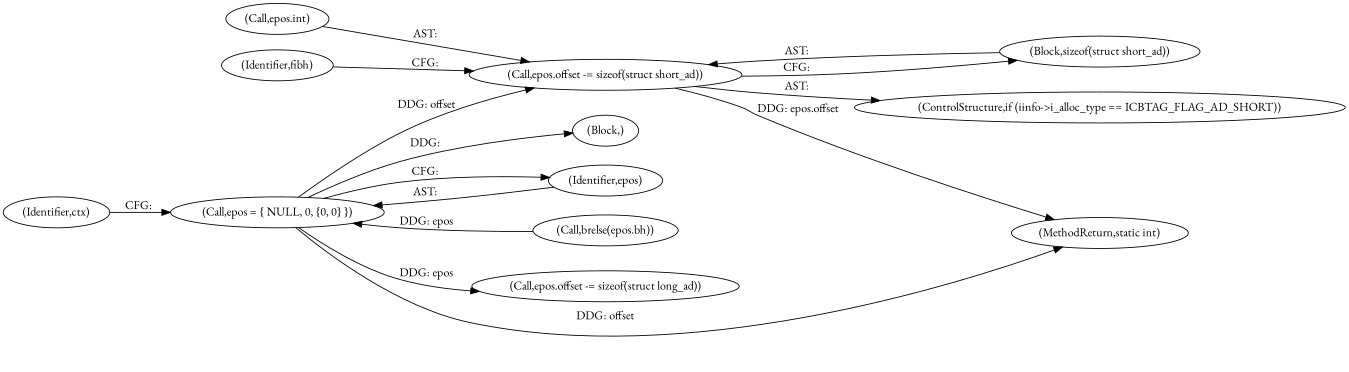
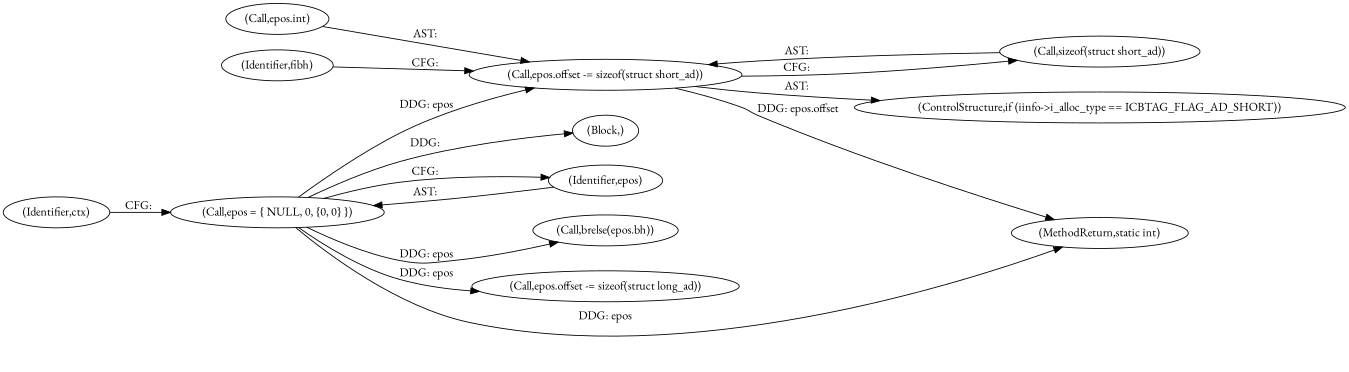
node "(Block,sizeof(struct short_ad))": label "(Block,sizeof(struct short_ad))" -> "(Call,sizeof(struct short_ad))"
edge "(Call,epos = { NULL, 0, {0, 0} })" -> "(Call,epos.offset -= sizeof(struct short_ad))": label "DDG: offset" -> "DDG: epos"
edge "(Call,brelse(epos.bh))" -> "(Call,epos = { NULL, 0, {0, 0} })": reversed
edge "(Call,epos = { NULL, 0, {0, 0} })" -> "(MethodReturn,static int)": label "DDG: offset" -> "DDG: epos"
